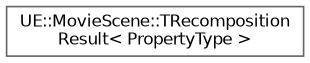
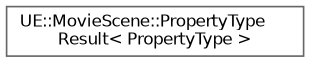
node "UE::MovieScene::TRecomposition Result< PropertyType >": label "UE::MovieScene::TRecomposition Result< PropertyType >" -> "UE::MovieScene::PropertyType Result< PropertyType >"
